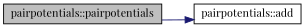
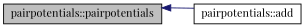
edge "pairpotentials::pairpotentials" -> "pairpotentials::add": reversed
